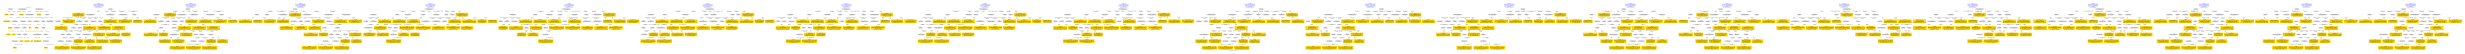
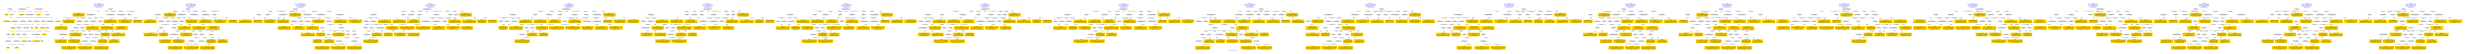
node "material_URI": added
node "nationality": fillcolor gold -> lightgray
